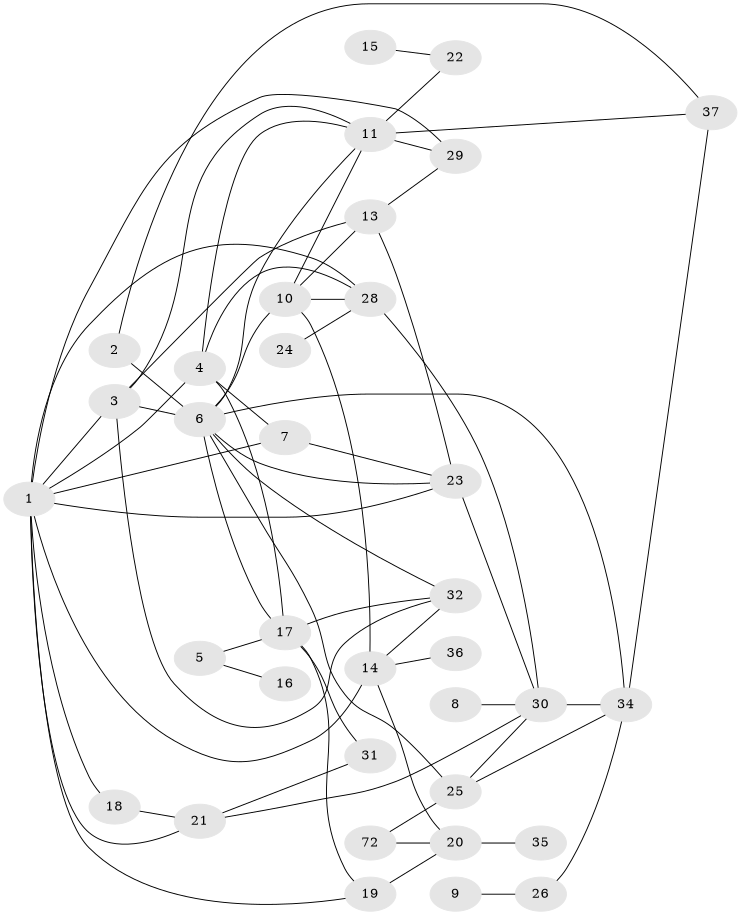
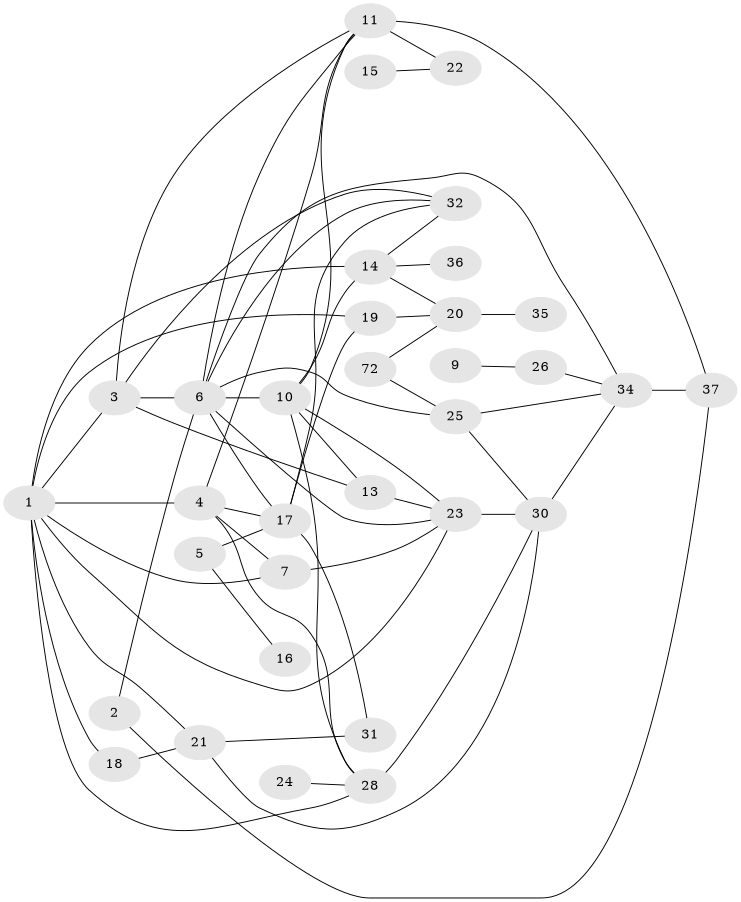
node "29": removed
edge "10" -- "23": added
node "8": removed
